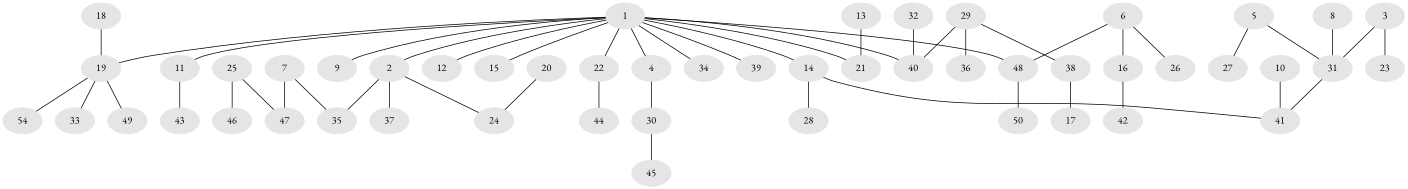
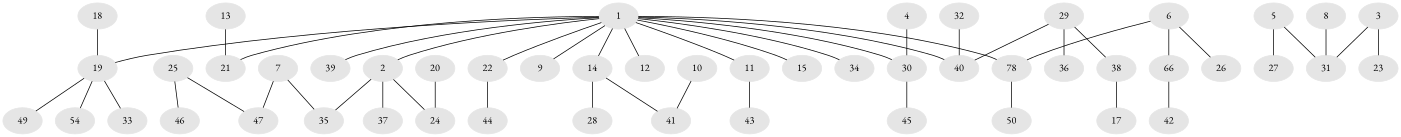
edge "1" -- "4": now "1" -- "30"
node "48": label "48" -> "78"
node "16": label "16" -> "66"
edge "31" -- "41": removed
